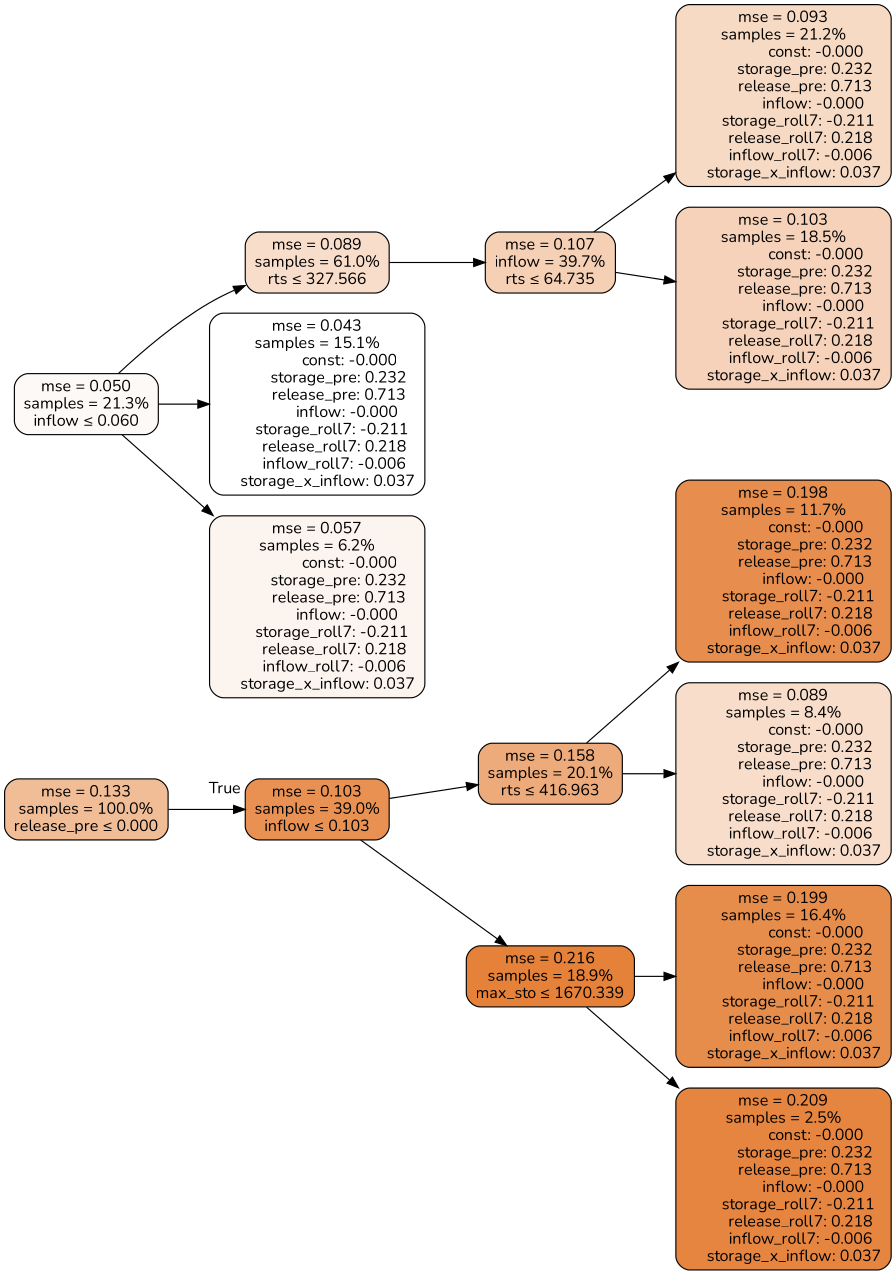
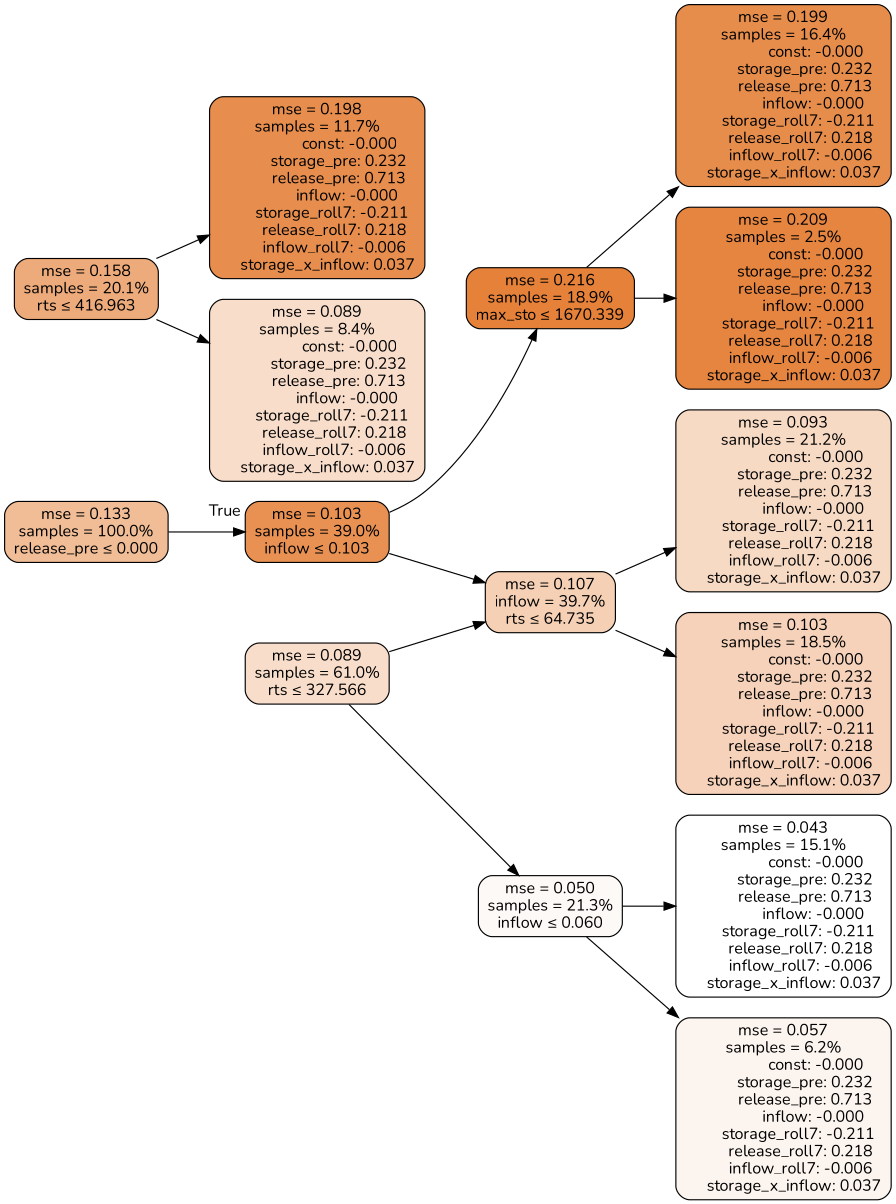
edge "mse = 0.050 samples = 21.3% inflow ≤ 0.060" -> "mse = 0.089 samples = 61.0% rts ≤ 327.566": reversed
edge "mse = 0.103 samples = 39.0% inflow ≤ 0.103" -> "mse = 0.158 samples = 20.1% rts ≤ 416.963": now "mse = 0.103 samples = 39.0% inflow ≤ 0.103" -> "mse = 0.107 inflow = 39.7% rts ≤ 64.735"
